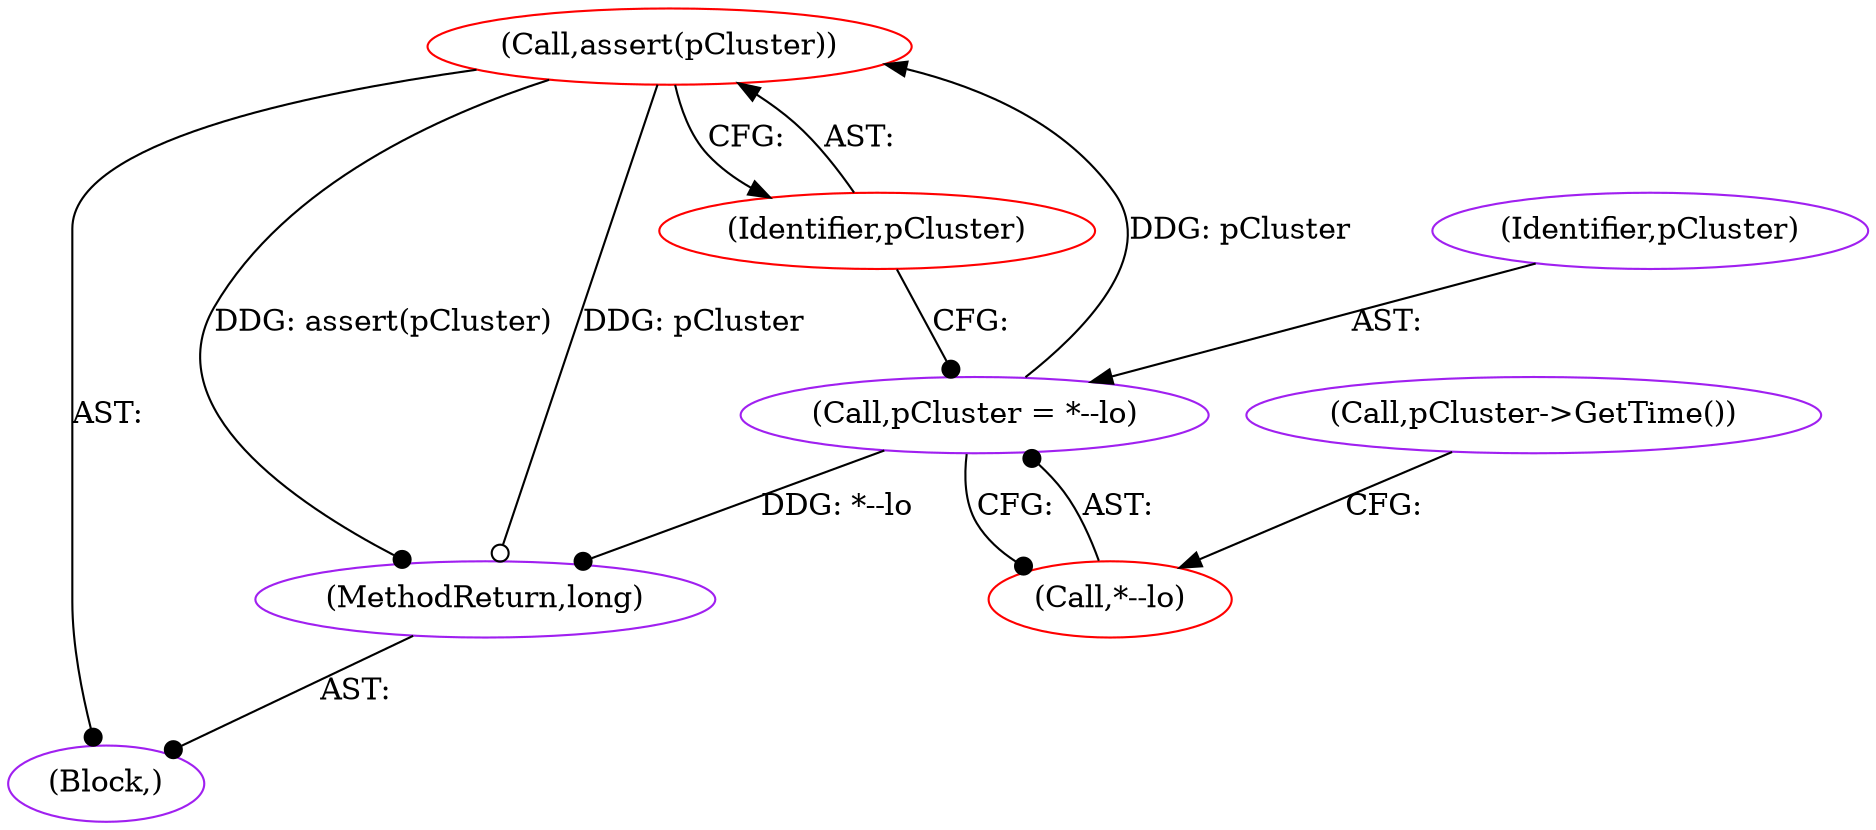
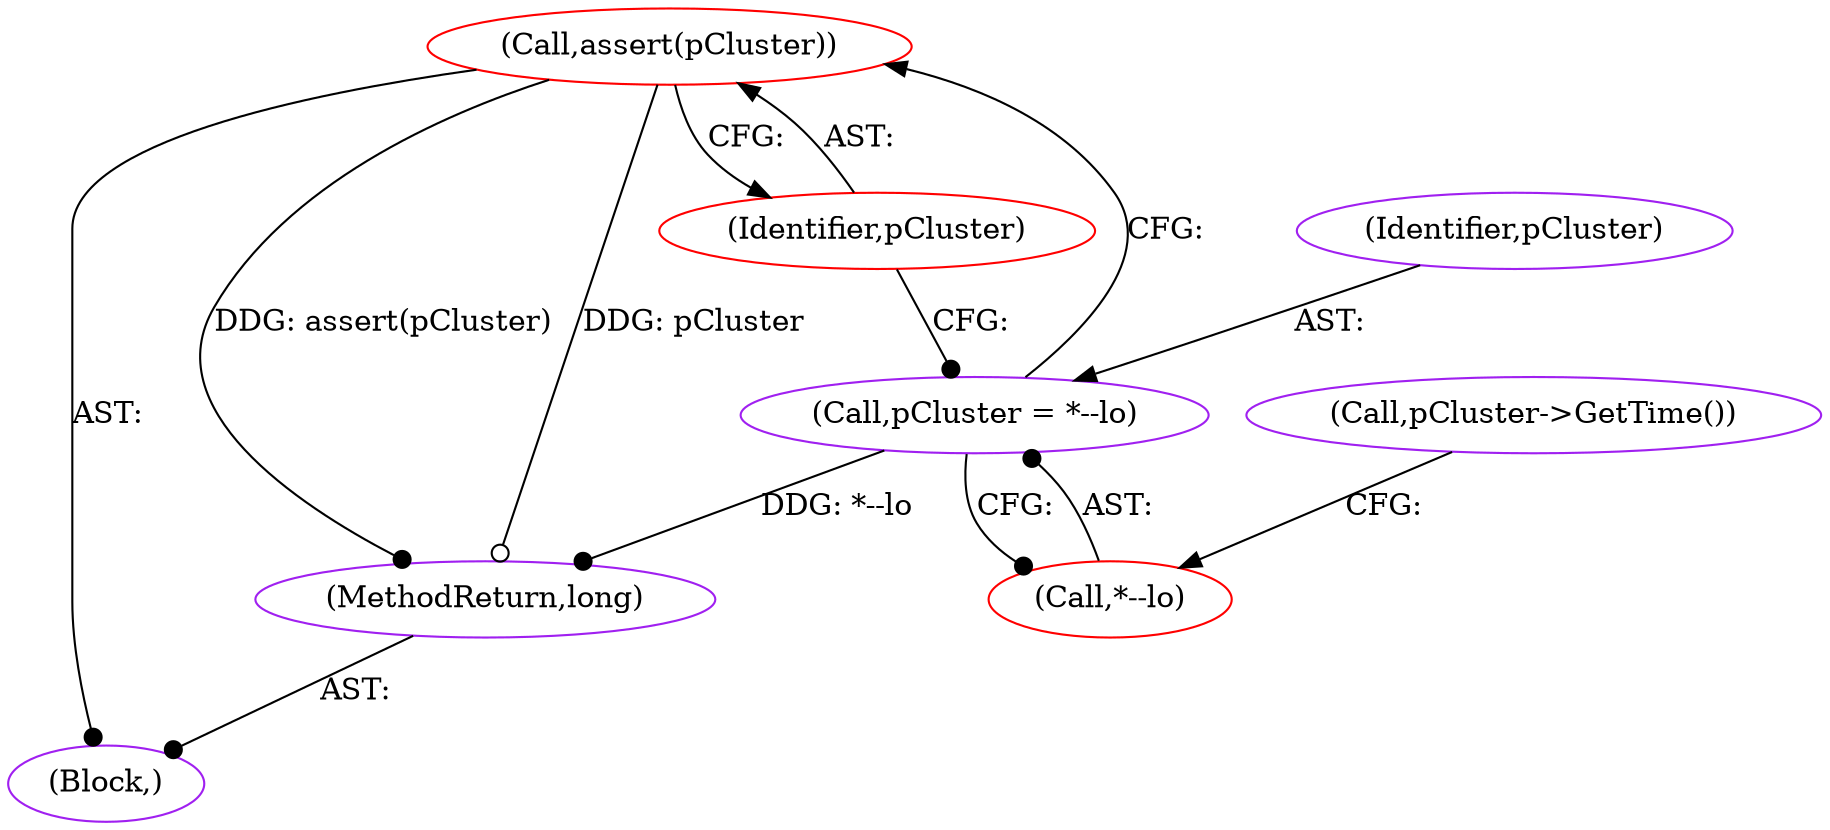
edge "(Call,pCluster = *--lo)" -> "(Call,assert(pCluster))": label "DDG: pCluster" -> "CFG: "
